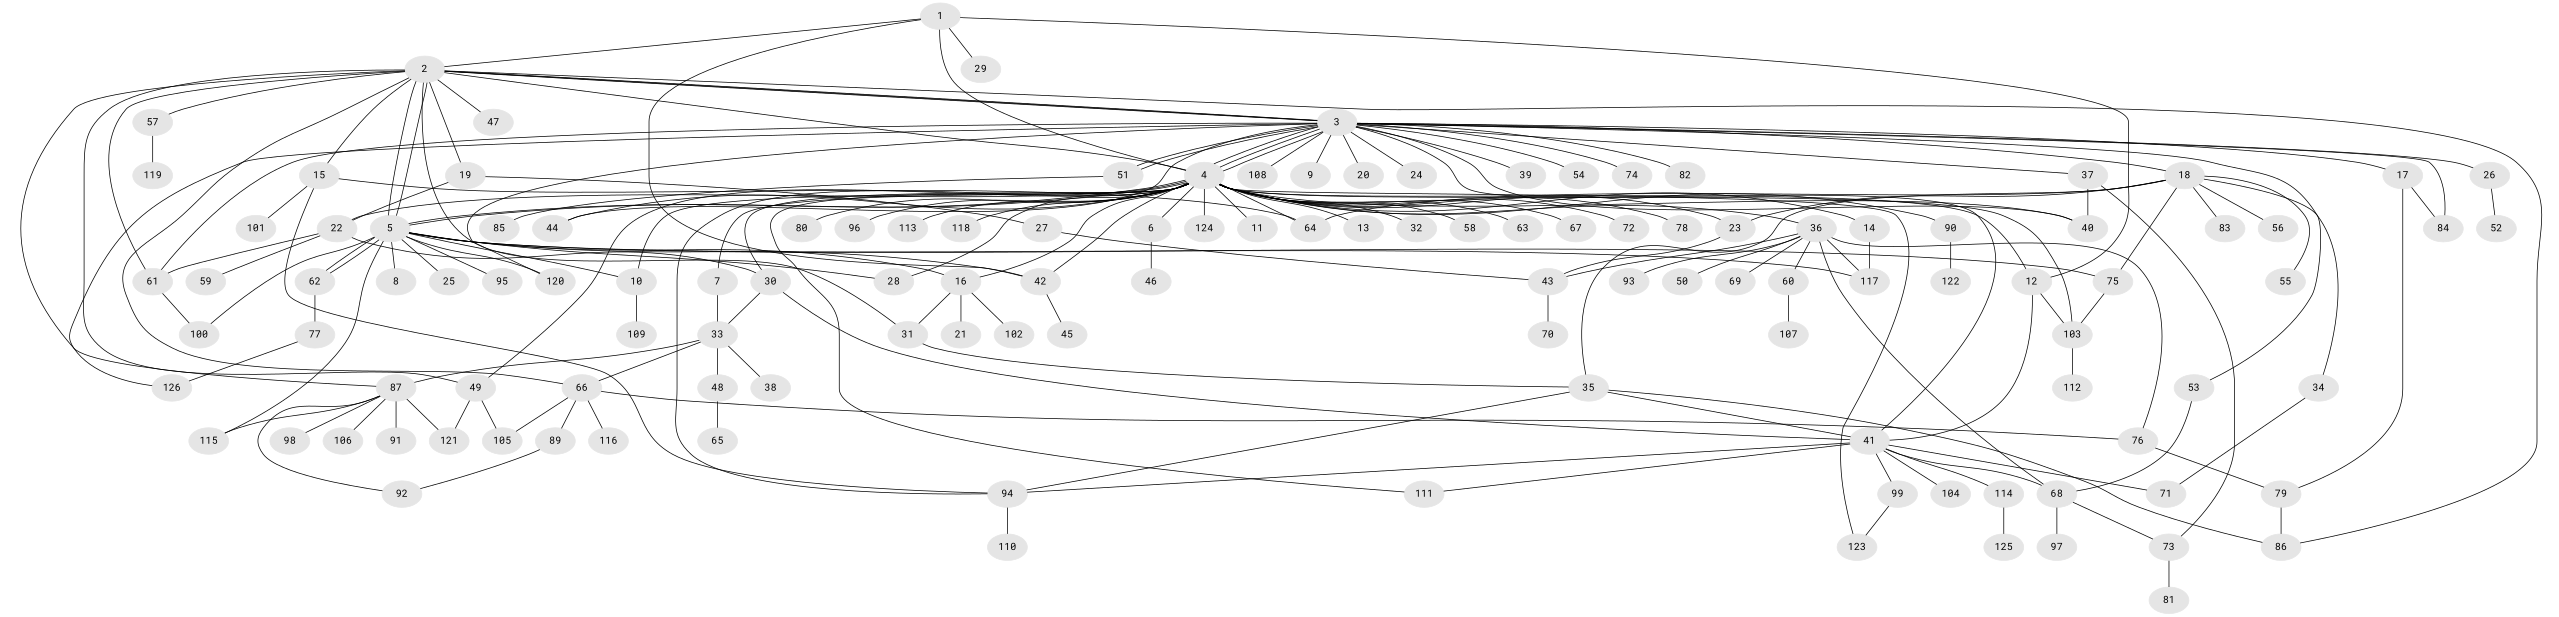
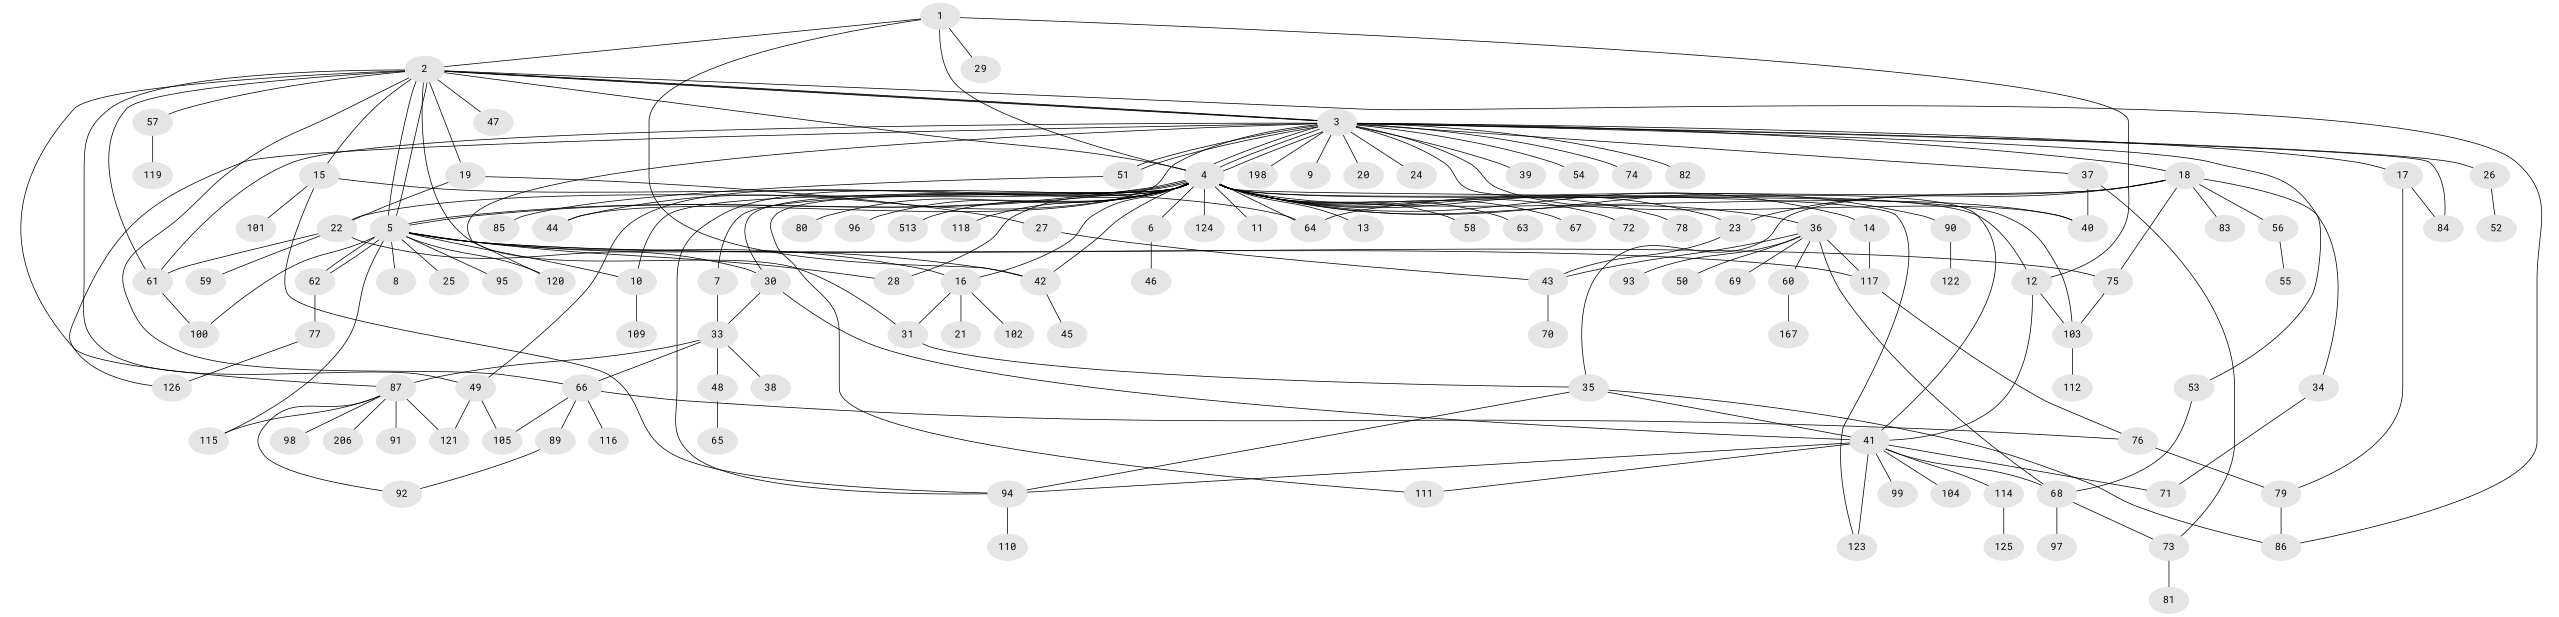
node "108": label "108" -> "198"
edge "18" -- "55": now "56" -- "55"
node "113": label "113" -> "513"
node "32": removed
edge "36" -- "76": now "117" -- "76"
node "107": label "107" -> "167"
node "106": label "106" -> "206"
edge "99" -- "123": now "41" -- "123"
